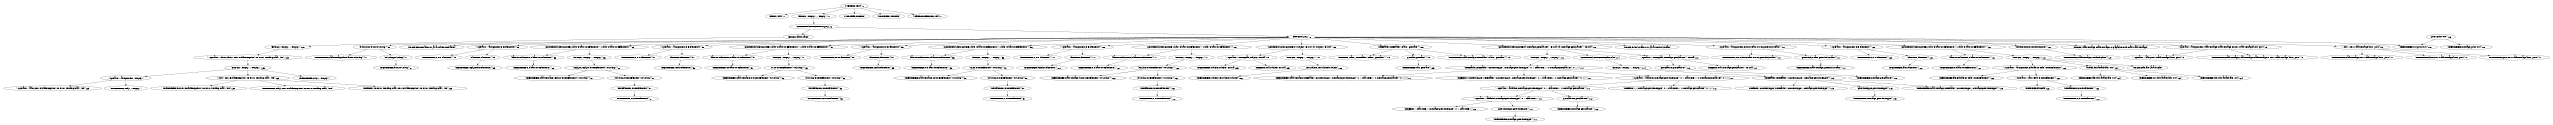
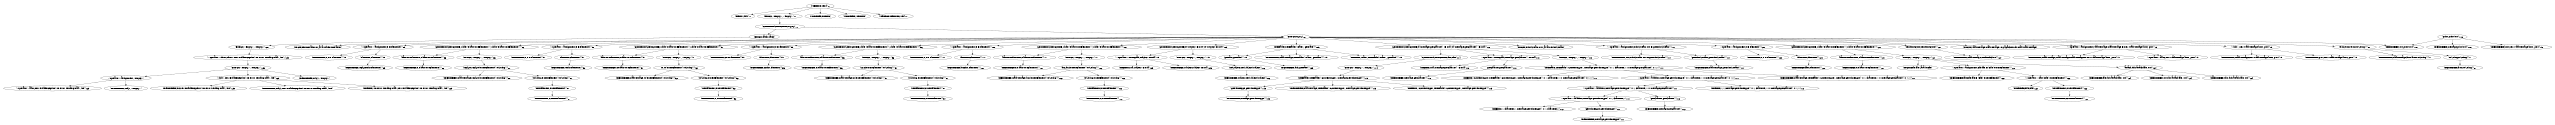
edge "(<init>,new MailMessage(host, port))" -> "(IDENTIFIER,host,new MailMessage(host, port))": now "(print,print(out))" -> "(IDENTIFIER,host,new MailMessage(host, port))"
